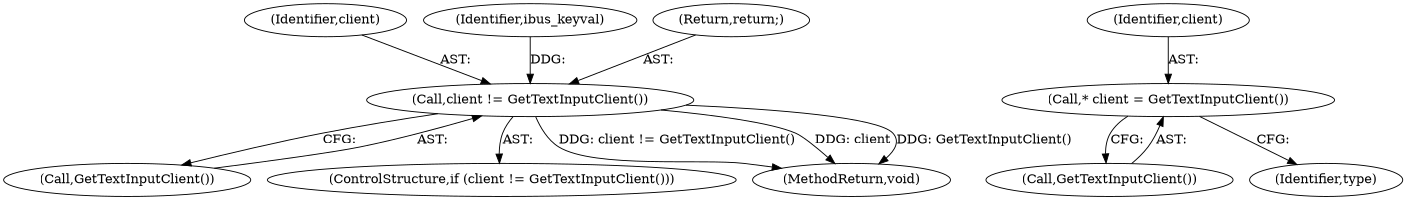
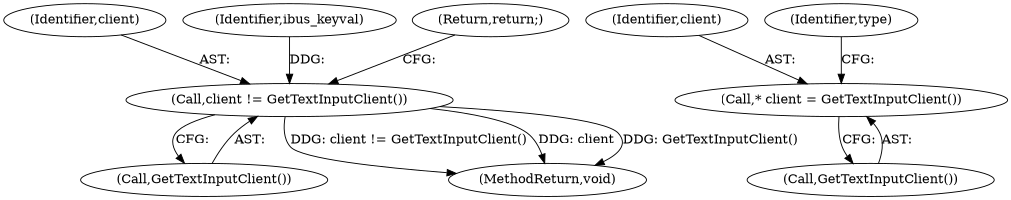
edge "(Return,return;)" -> "(Call,client != GetTextInputClient())": label "AST: " -> "CFG: "
edge "(Call,* client = GetTextInputClient())" -> "(Identifier,type)": reversed
node "(ControlStructure,if (client != GetTextInputClient()))": removed
